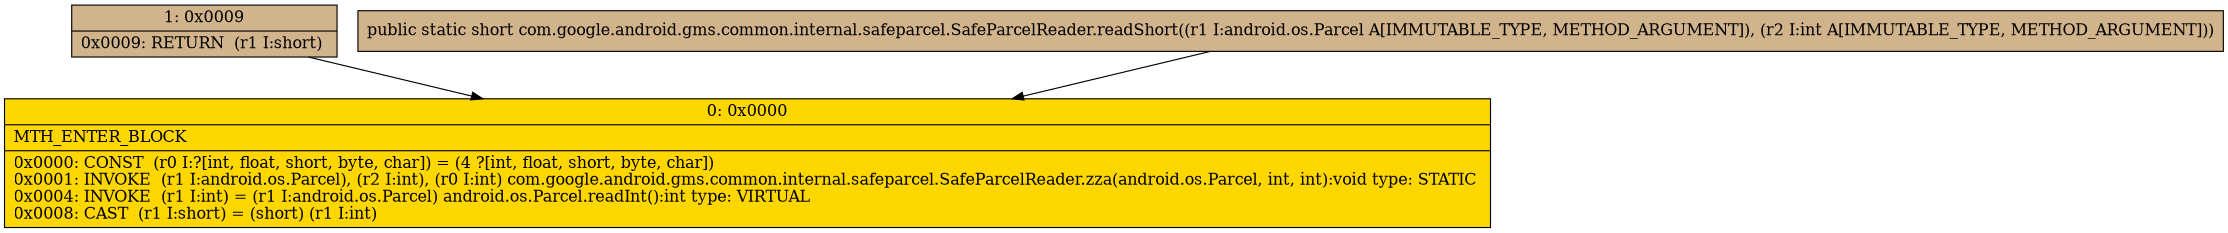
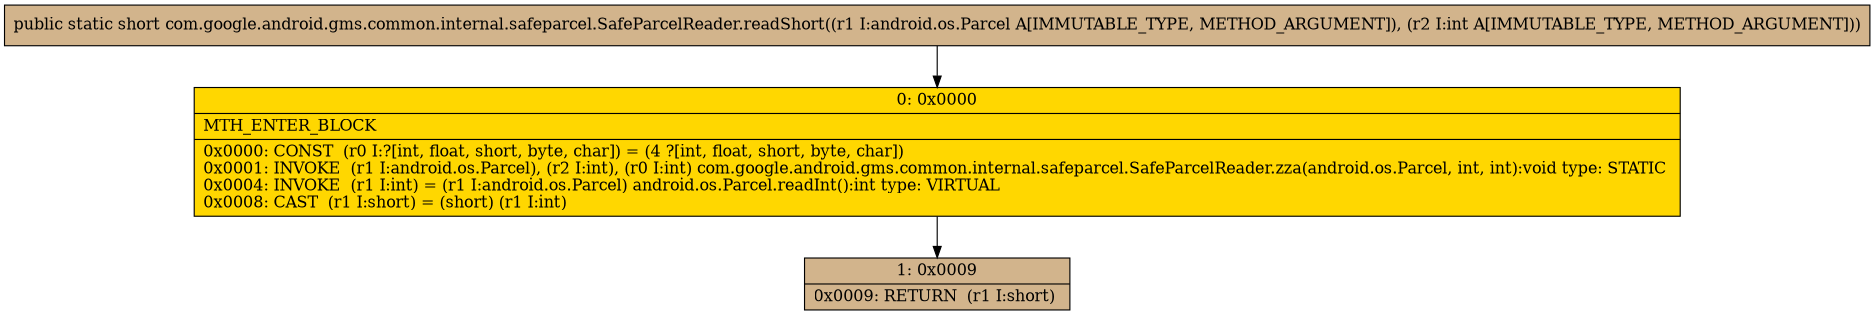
edge "1: 0x0009" -> "0: 0x0000": reversed
